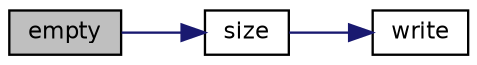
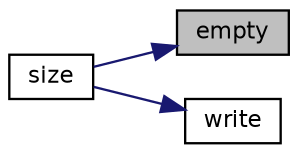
edge "empty" -> "size": reversed
